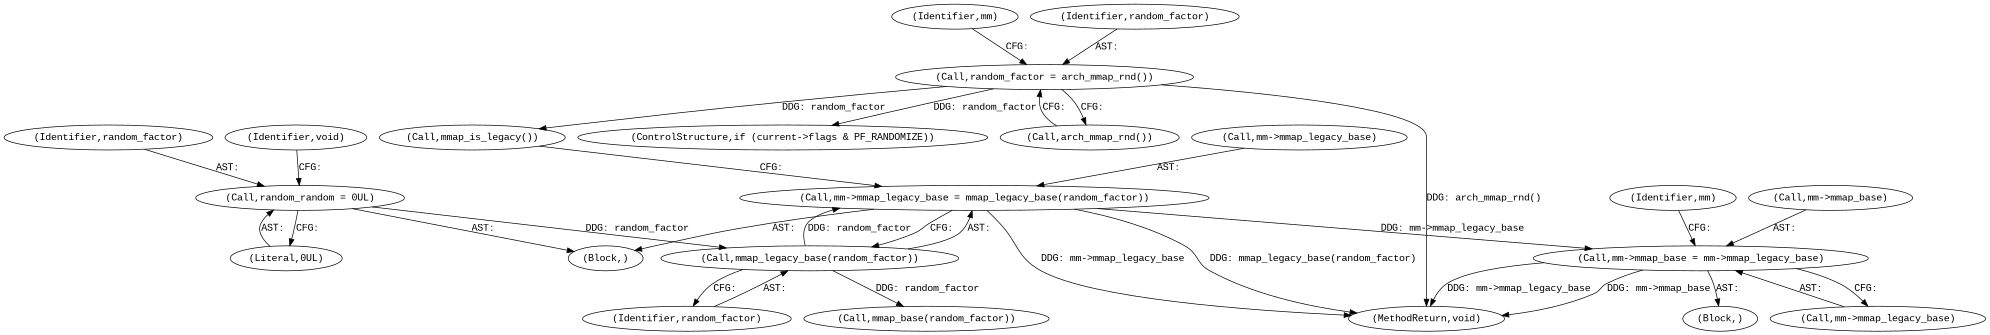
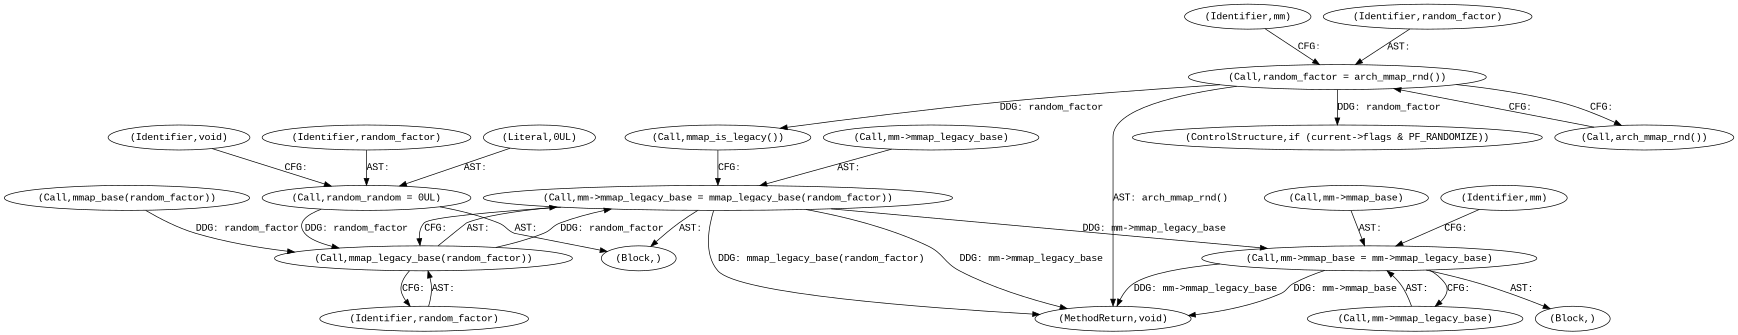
edge "(Call,random_factor = arch_mmap_rnd())" -> "(MethodReturn,void)": label "DDG: arch_mmap_rnd()" -> "AST: arch_mmap_rnd()"
edge "(Call,random_random = 0UL)" -> "(Literal,0UL)": removed, label "CFG:"
edge "(Call,mmap_legacy_base(random_factor))" -> "(Call,mmap_base(random_factor))": reversed
